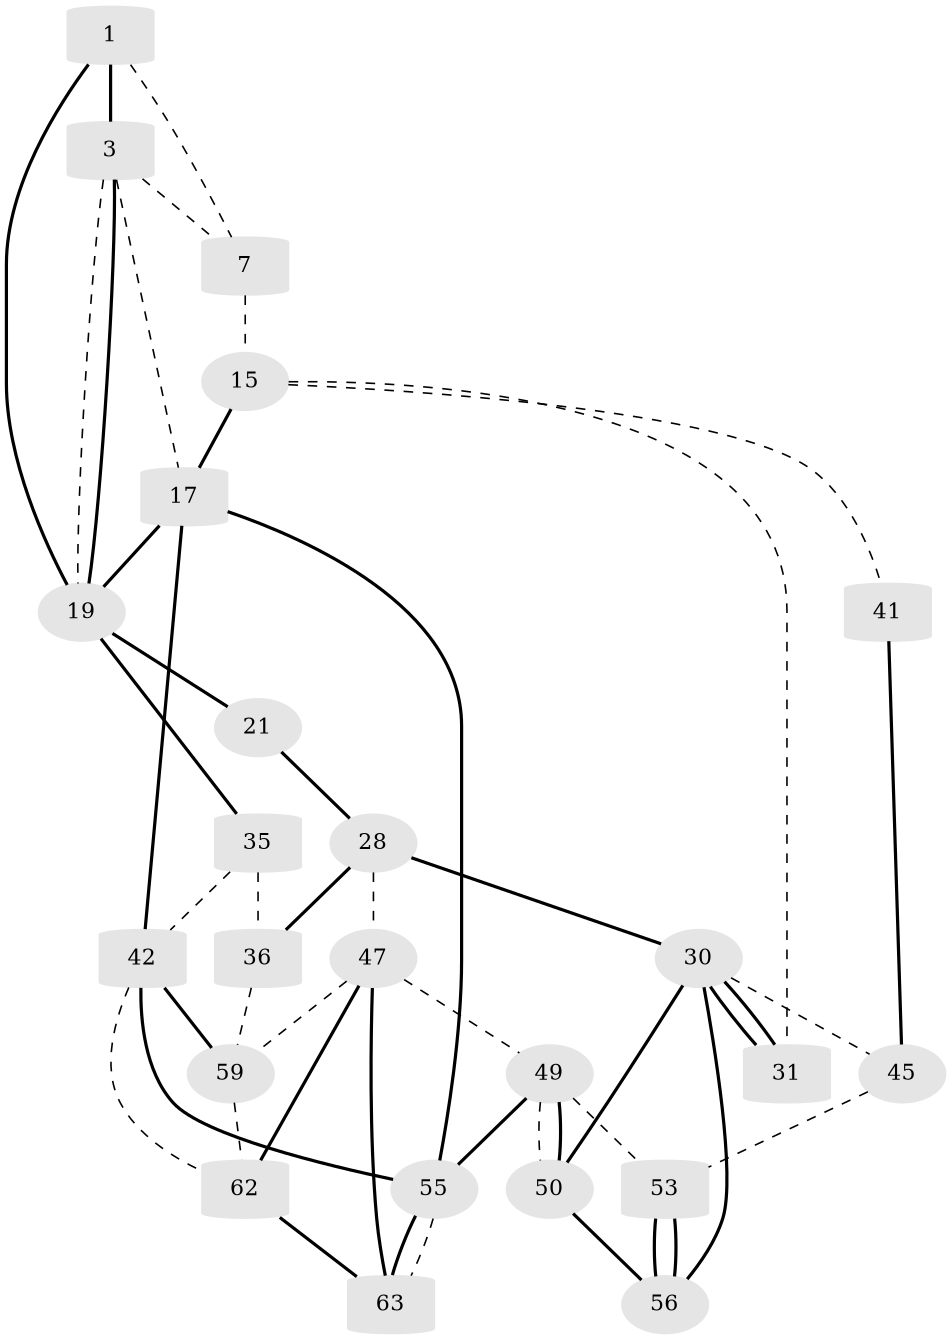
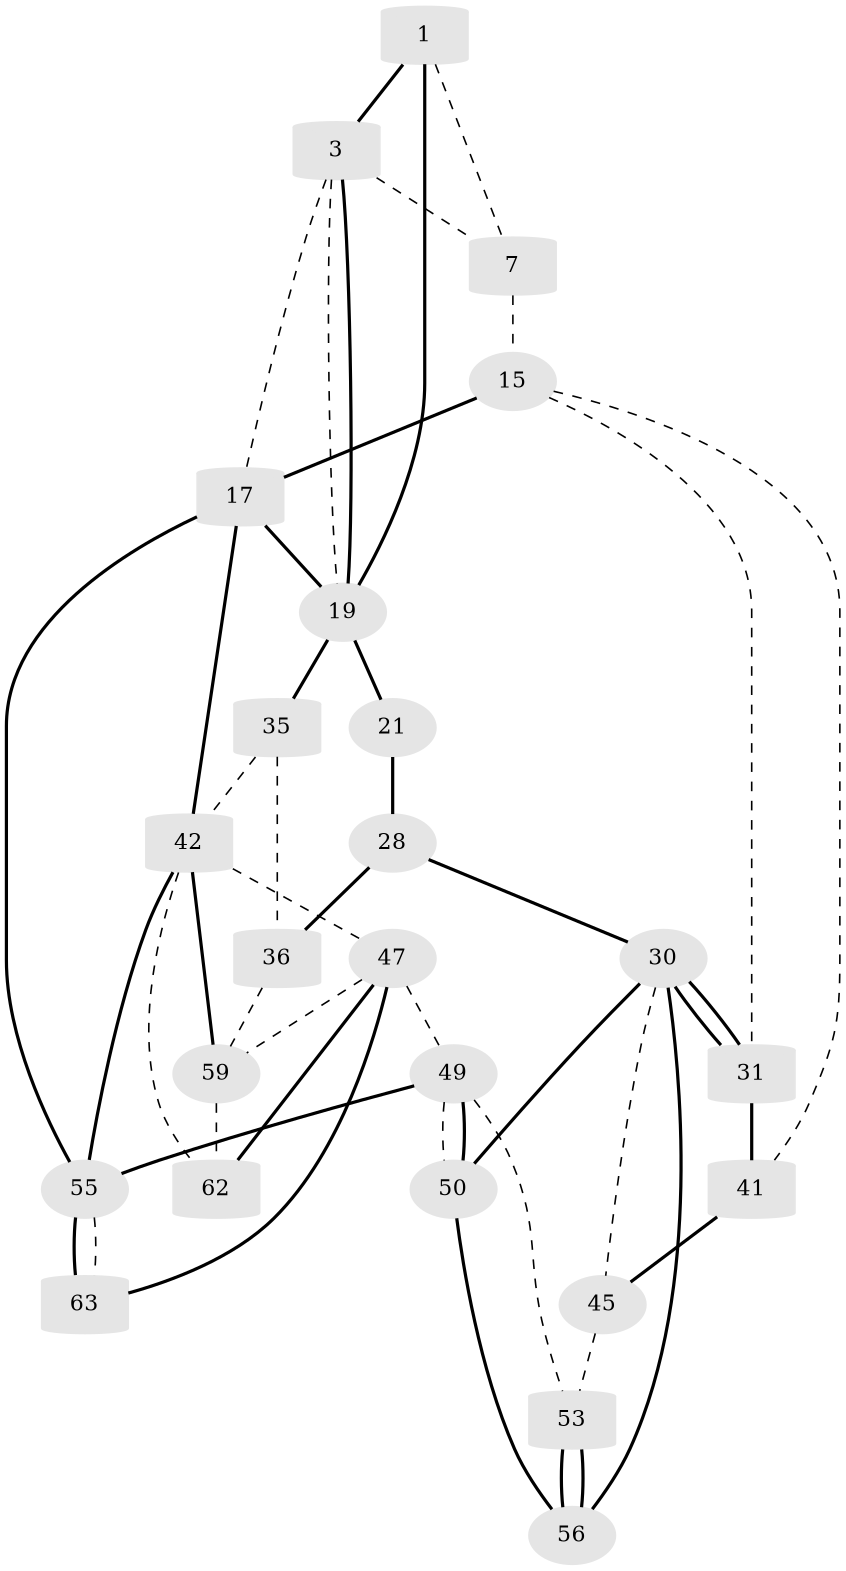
edge "28" -- "47": now "42" -- "47"
edge "31" -- "41": added
edge "62" -- "63": removed
